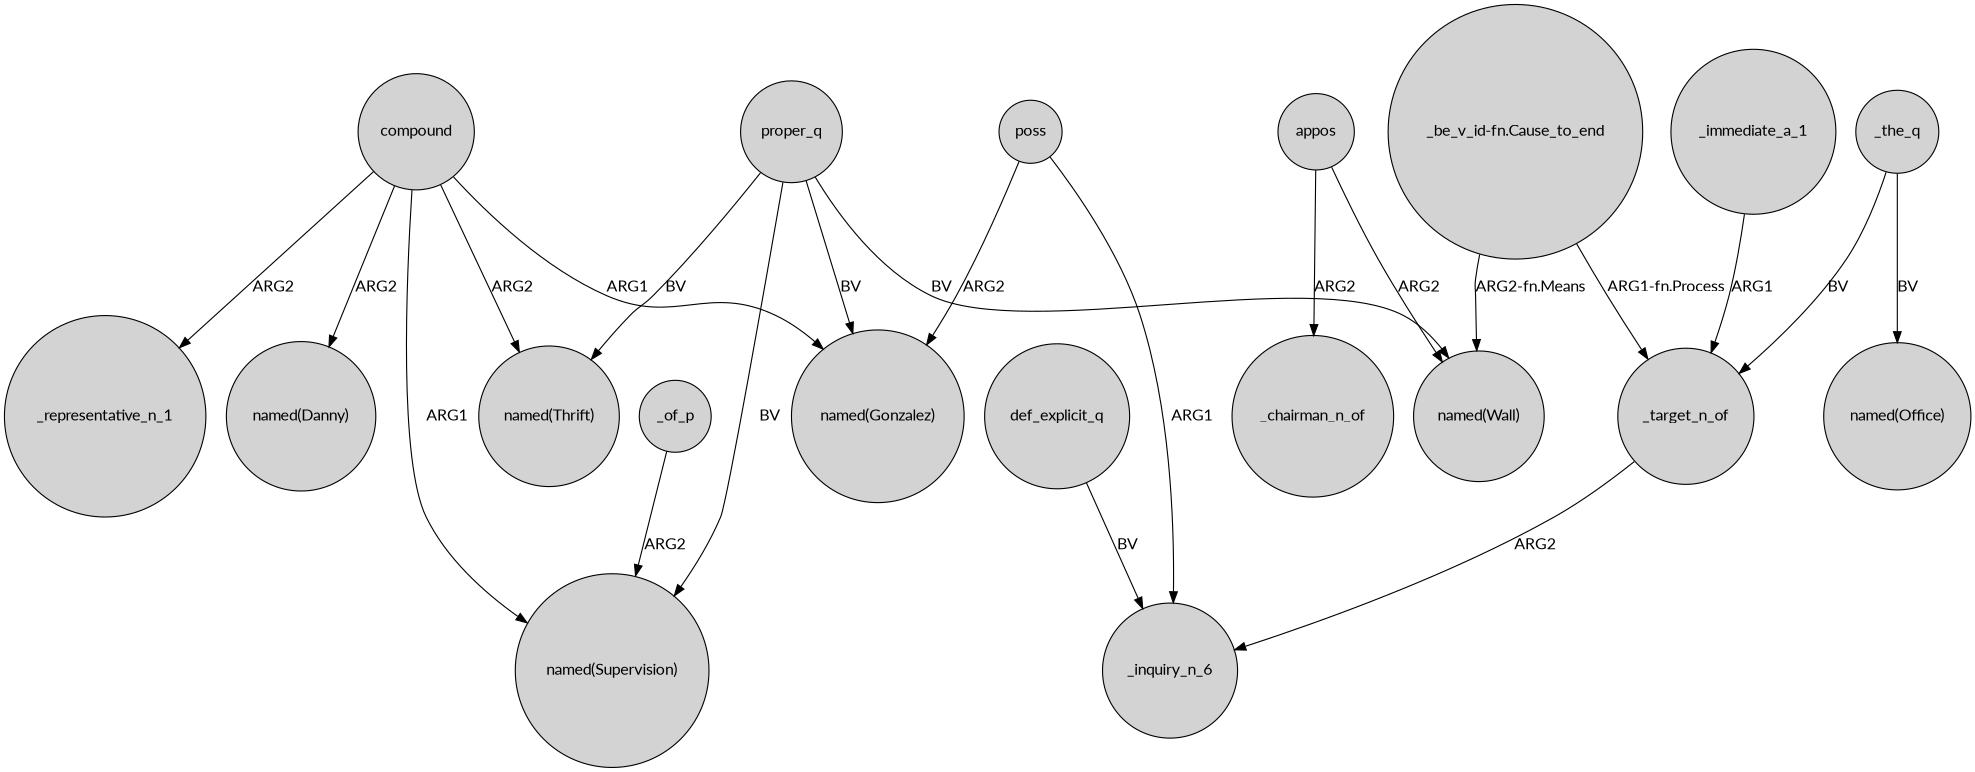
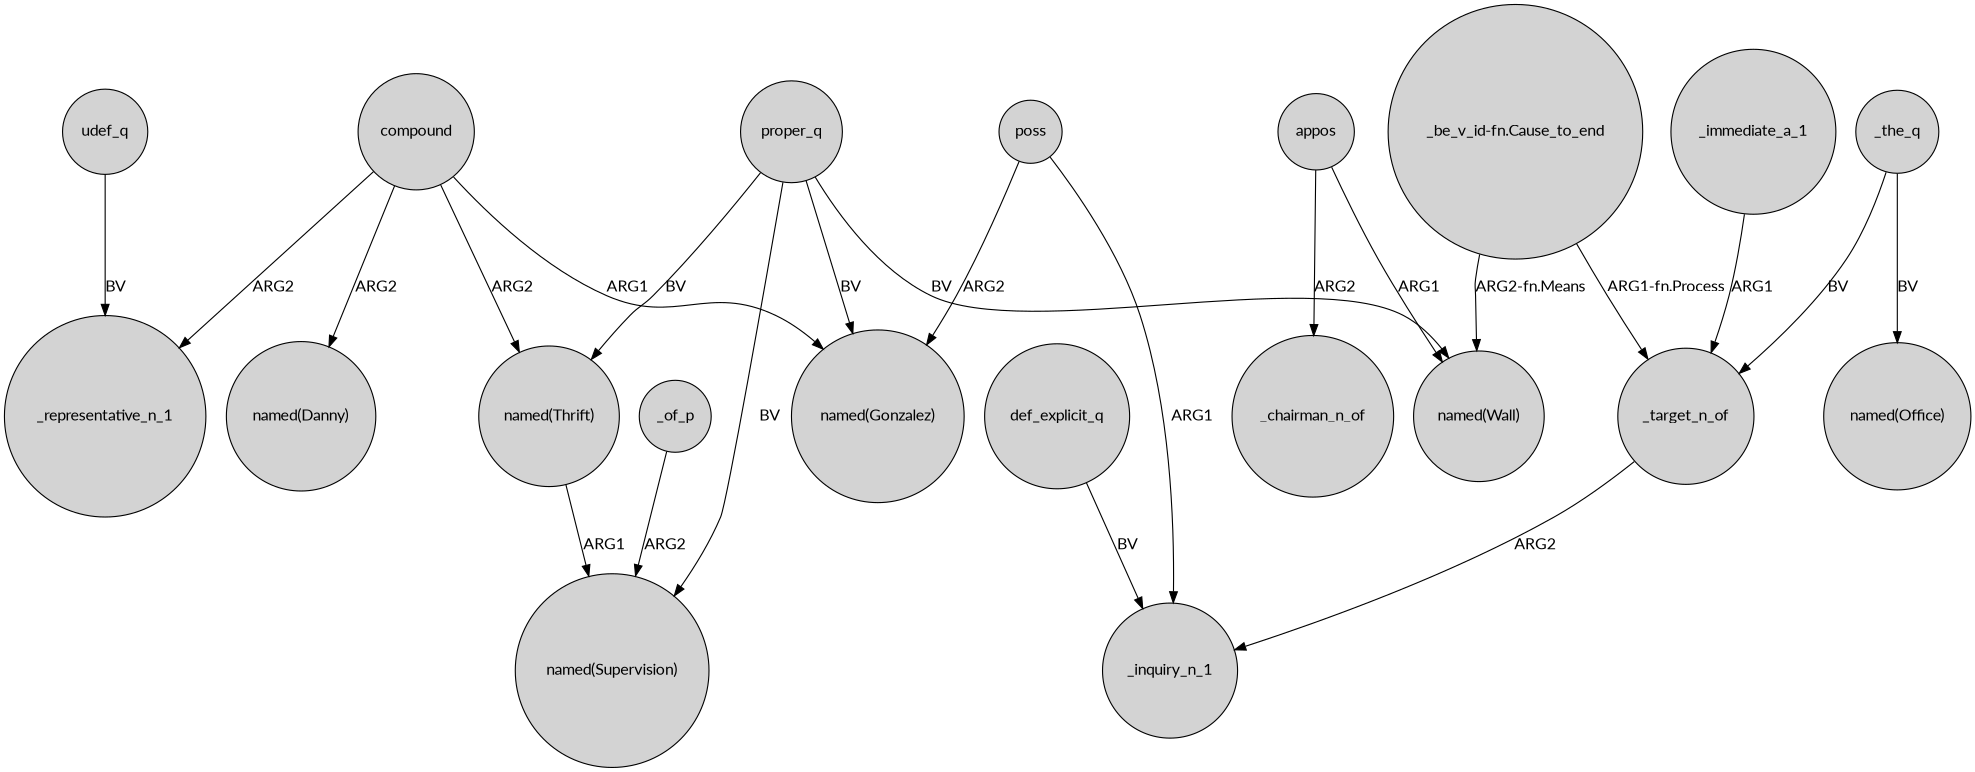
node "udef_q": added
edge "appos" -> "named(Wall)": label "ARG2" -> "ARG1"
edge "compound" -> "named(Supervision)": now "named(Thrift)" -> "named(Supervision)"
node "_inquiry_n_6": label "_inquiry_n_6" -> "_inquiry_n_1"
